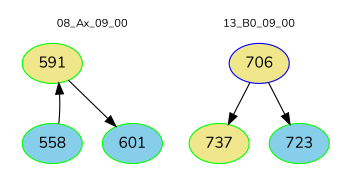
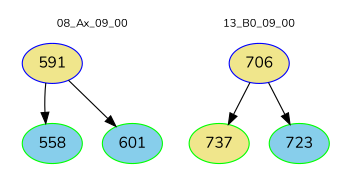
node "591": color green -> blue
edge "558" -> "591": reversed
